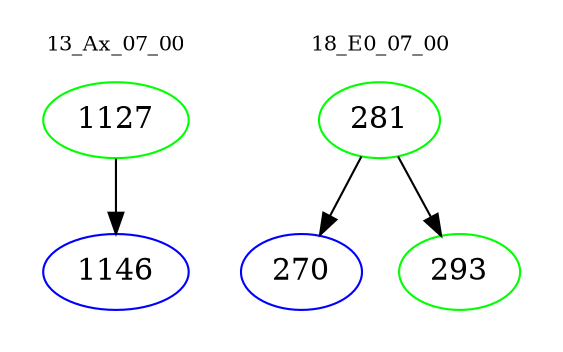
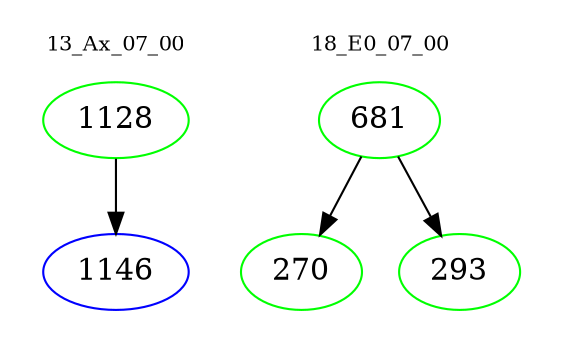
node "1127": label "1127" -> "1128"
node "281": label "281" -> "681"
node "270": color blue -> green
